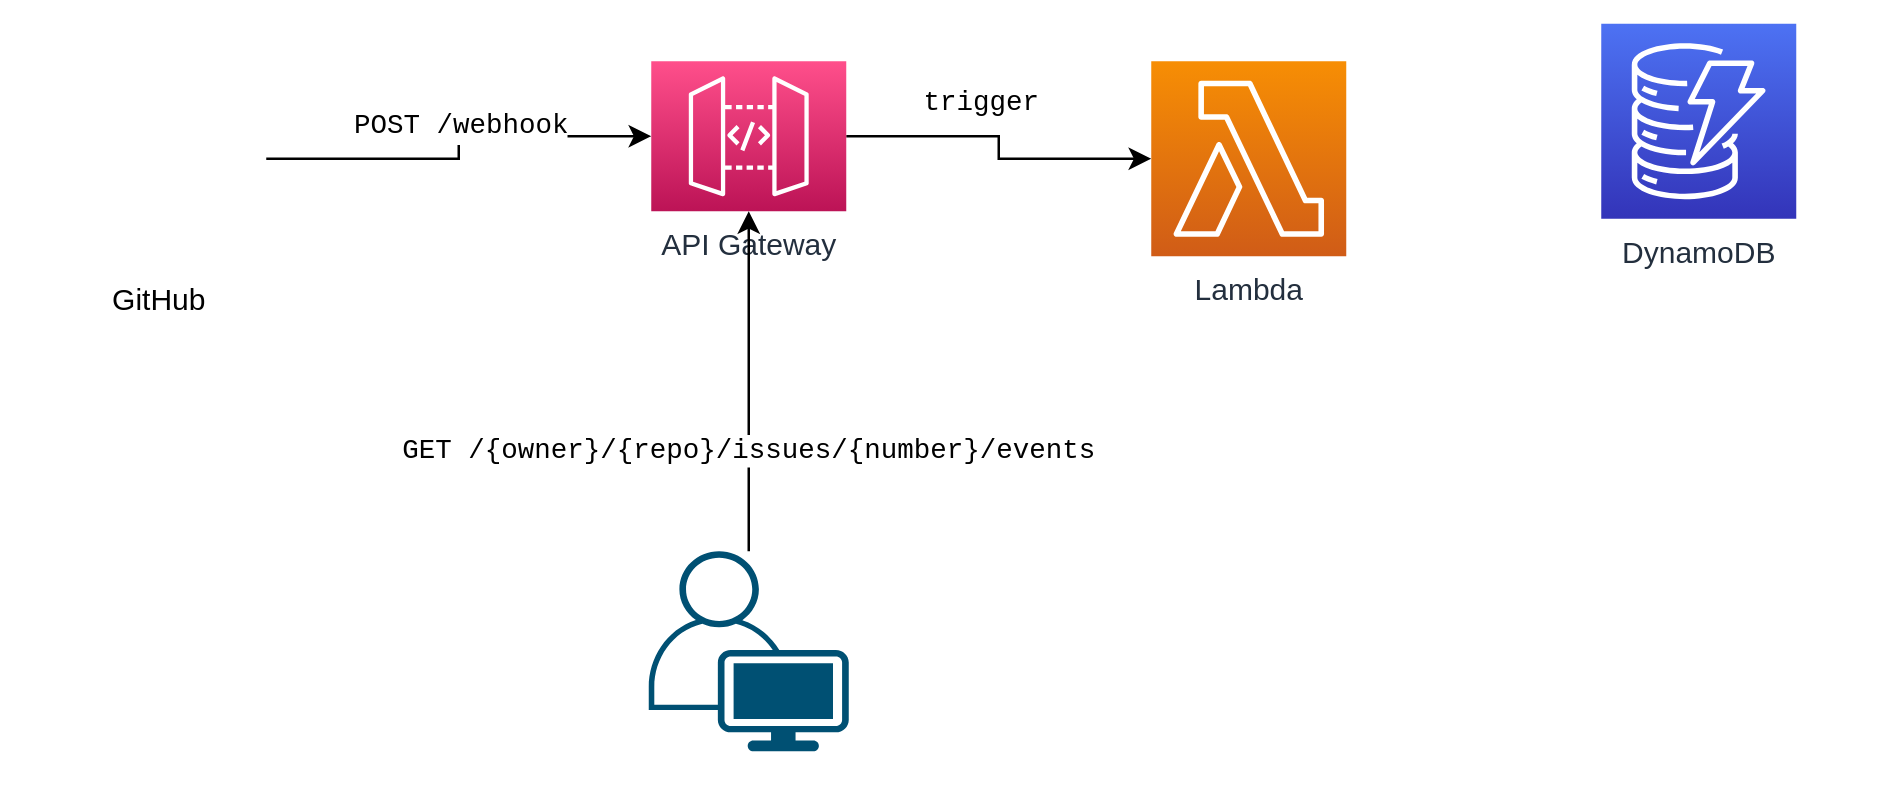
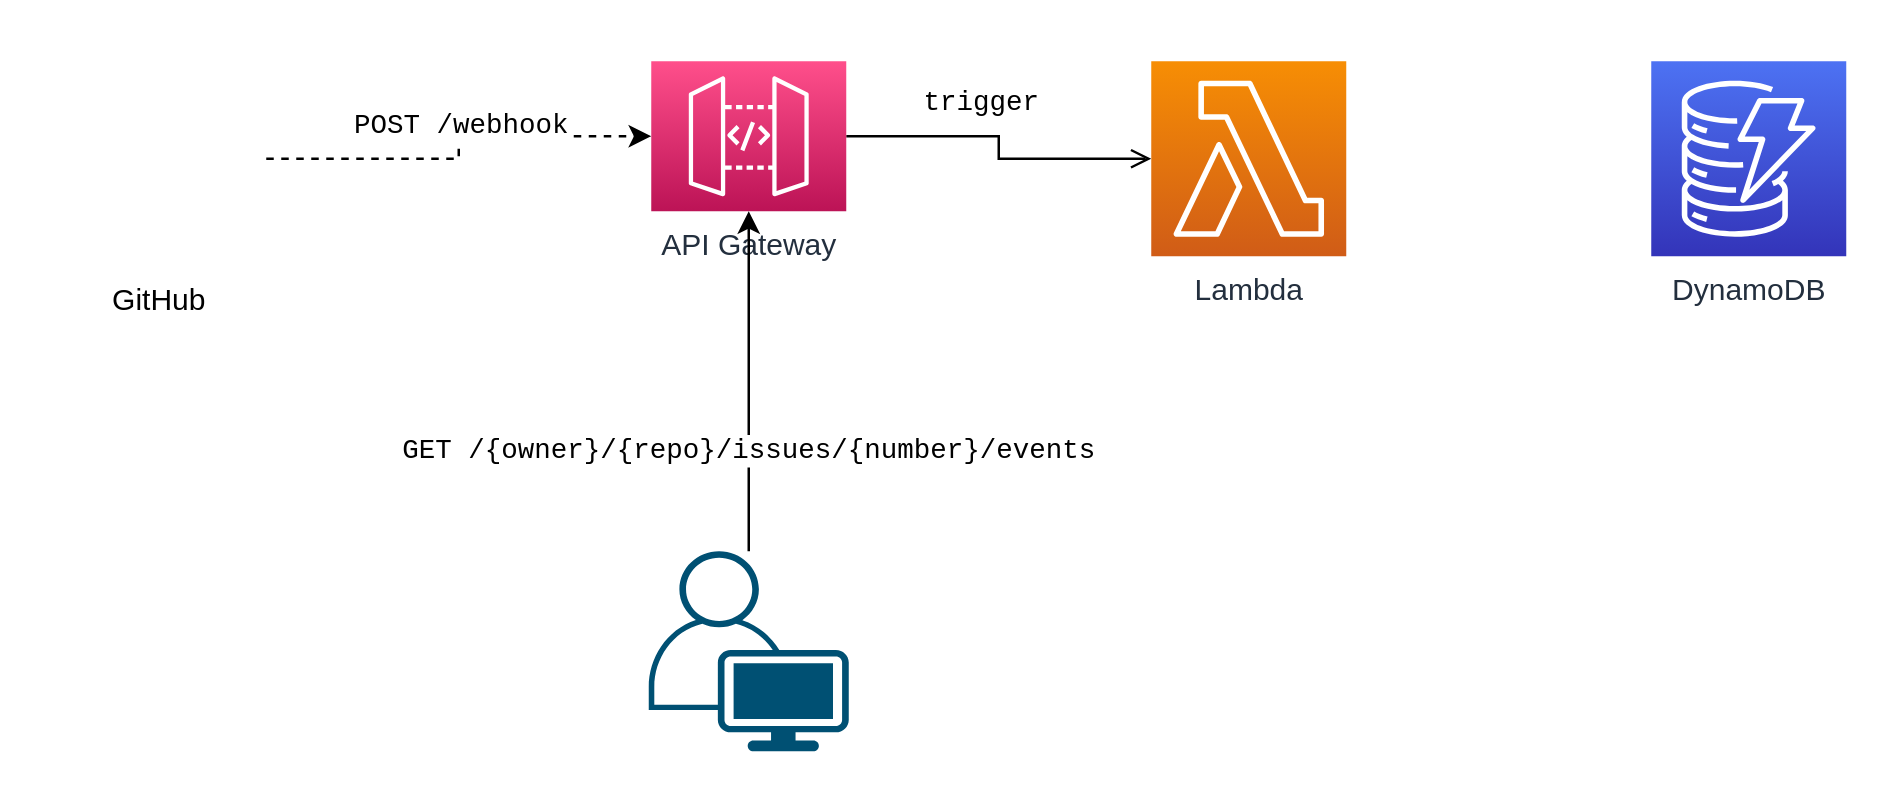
node "DynamoDB": moved (1699, 121) -> (1749, 159)
edge "GitHub" -> "API Gateway": style solid -> dashed
edge "API Gateway" -> "Lambda": arrowhead classic -> open
